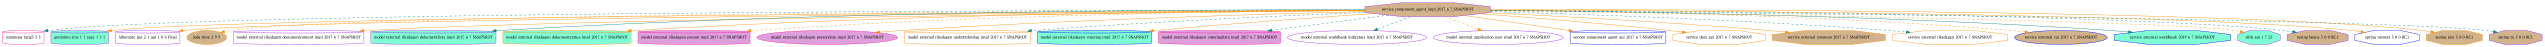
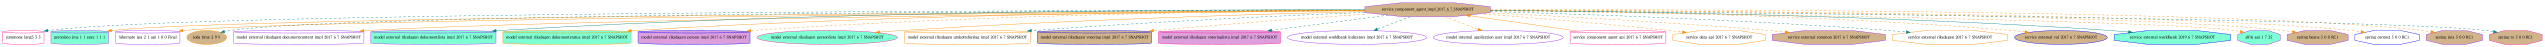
edge "service_component_agent_impl_2017_6_7_SNAPSHOT" -> "spring_jms_5_0_0_RC1": style solid -> dashed
edge "service_component_agent_impl_2017_6_7_SNAPSHOT" -> "joda_time_2_9_9": color darkorange -> teal
edge "service_component_agent_impl_2017_6_7_SNAPSHOT" -> "spring_beans_5_0_0_RC1": color teal -> darkorange
edge "service_component_agent_impl_2017_6_7_SNAPSHOT" -> "spring_context_5_0_0_RC1": style solid -> dashed
edge "service_component_agent_impl_2017_6_7_SNAPSHOT" -> "model_external_riksdagen_votering_impl_2017_6_7_SNAPSHOT": style solid -> dashed
edge "service_component_agent_impl_2017_6_7_SNAPSHOT" -> "service_external_common_2017_6_7_SNAPSHOT": style solid -> dashed
edge "service_component_agent_impl_2017_6_7_SNAPSHOT" -> "service_data_api_2017_6_7_SNAPSHOT": style solid -> dashed
edge "service_component_agent_impl_2017_6_7_SNAPSHOT" -> "service_component_agent_api_2017_6_7_SNAPSHOT": reversed
node "hibernate_jpa_2_1_api_1_0_6_Final": label "hibernate_jpa_2_1_api_1_0_6_Final" -> "hibernate_jpa_2_1_api_1_0_0_Final"
node "model_external_riksdagen_person_impl_2017_6_7_SNAPSHOT": color deeppink -> blue
node "model_external_riksdagen_personlista_impl_2017_6_7_SNAPSHOT": fillcolor plum -> aquamarine
node "model_external_riksdagen_votering_impl_2017_6_7_SNAPSHOT": fillcolor aquamarine -> tan
node "service_component_agent_api_2017_6_7_SNAPSHOT": color blue -> deeppink
node "service_external_common_2017_6_7_SNAPSHOT": color darkorange -> purple
node "spring_jms_5_0_0_RC1": color darkorange -> purple
node "spring_tx_5_0_0_RC1": color purple -> deeppink
